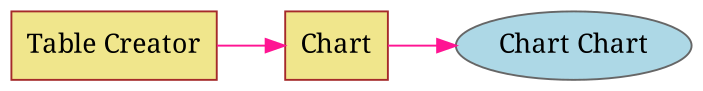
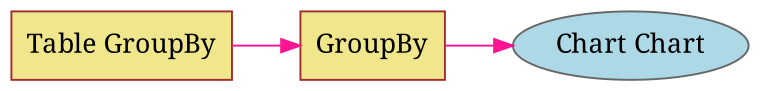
node "Table Creator": label "Table Creator" -> "Table GroupBy"
node "Chart": label "Chart" -> "GroupBy"
